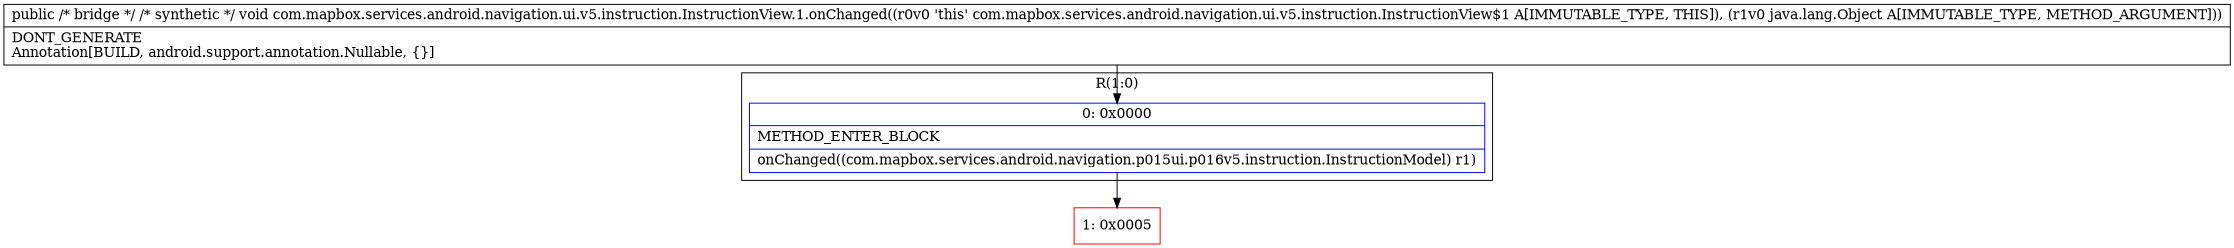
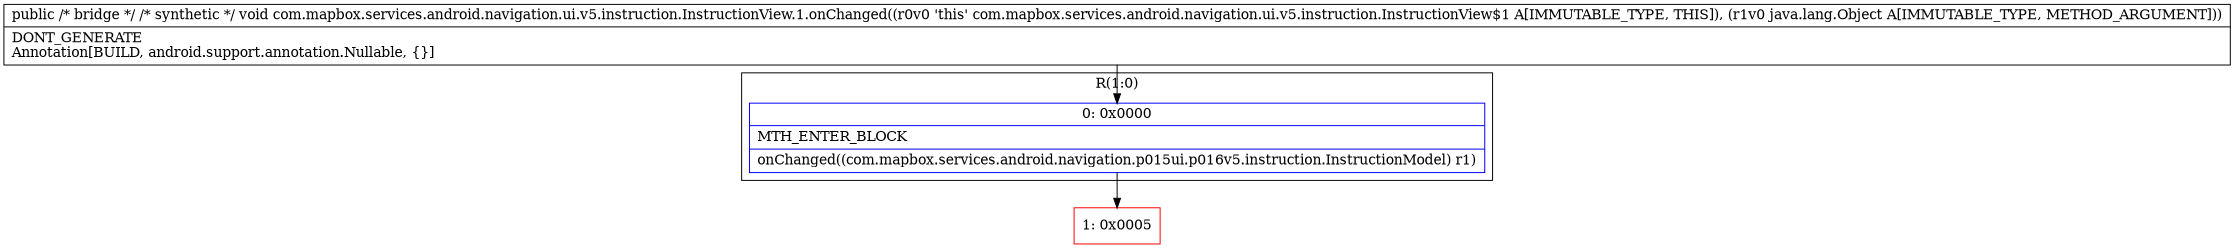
node "0: 0x0000": text "METHOD_ENTER_BLOCK" -> "MTH_ENTER_BLOCK"
